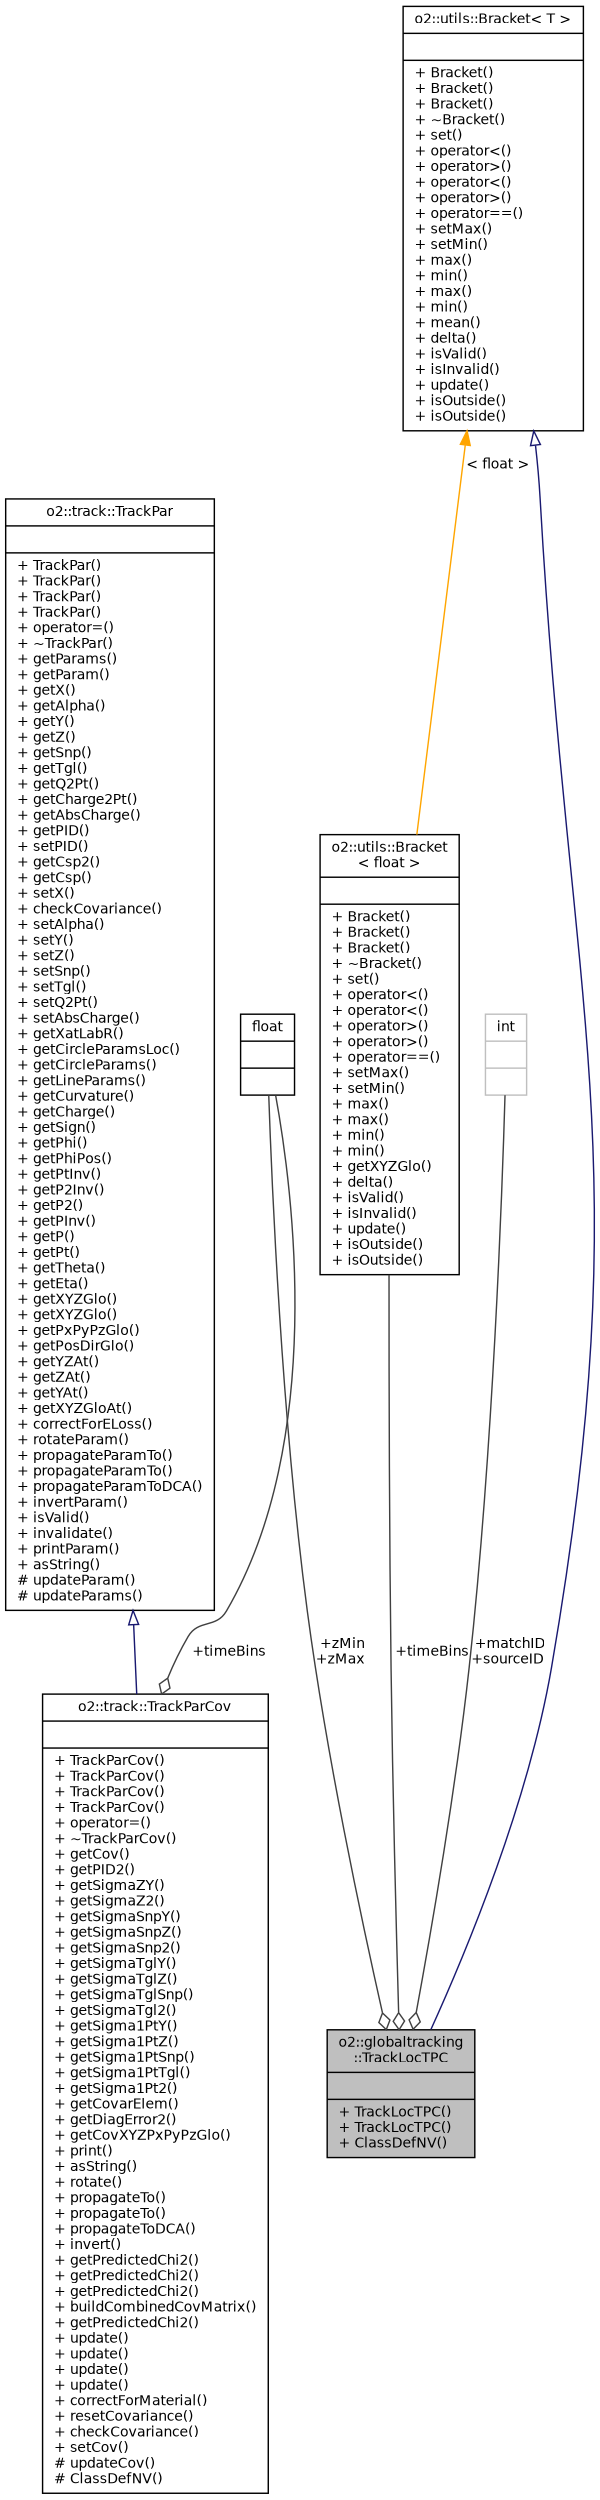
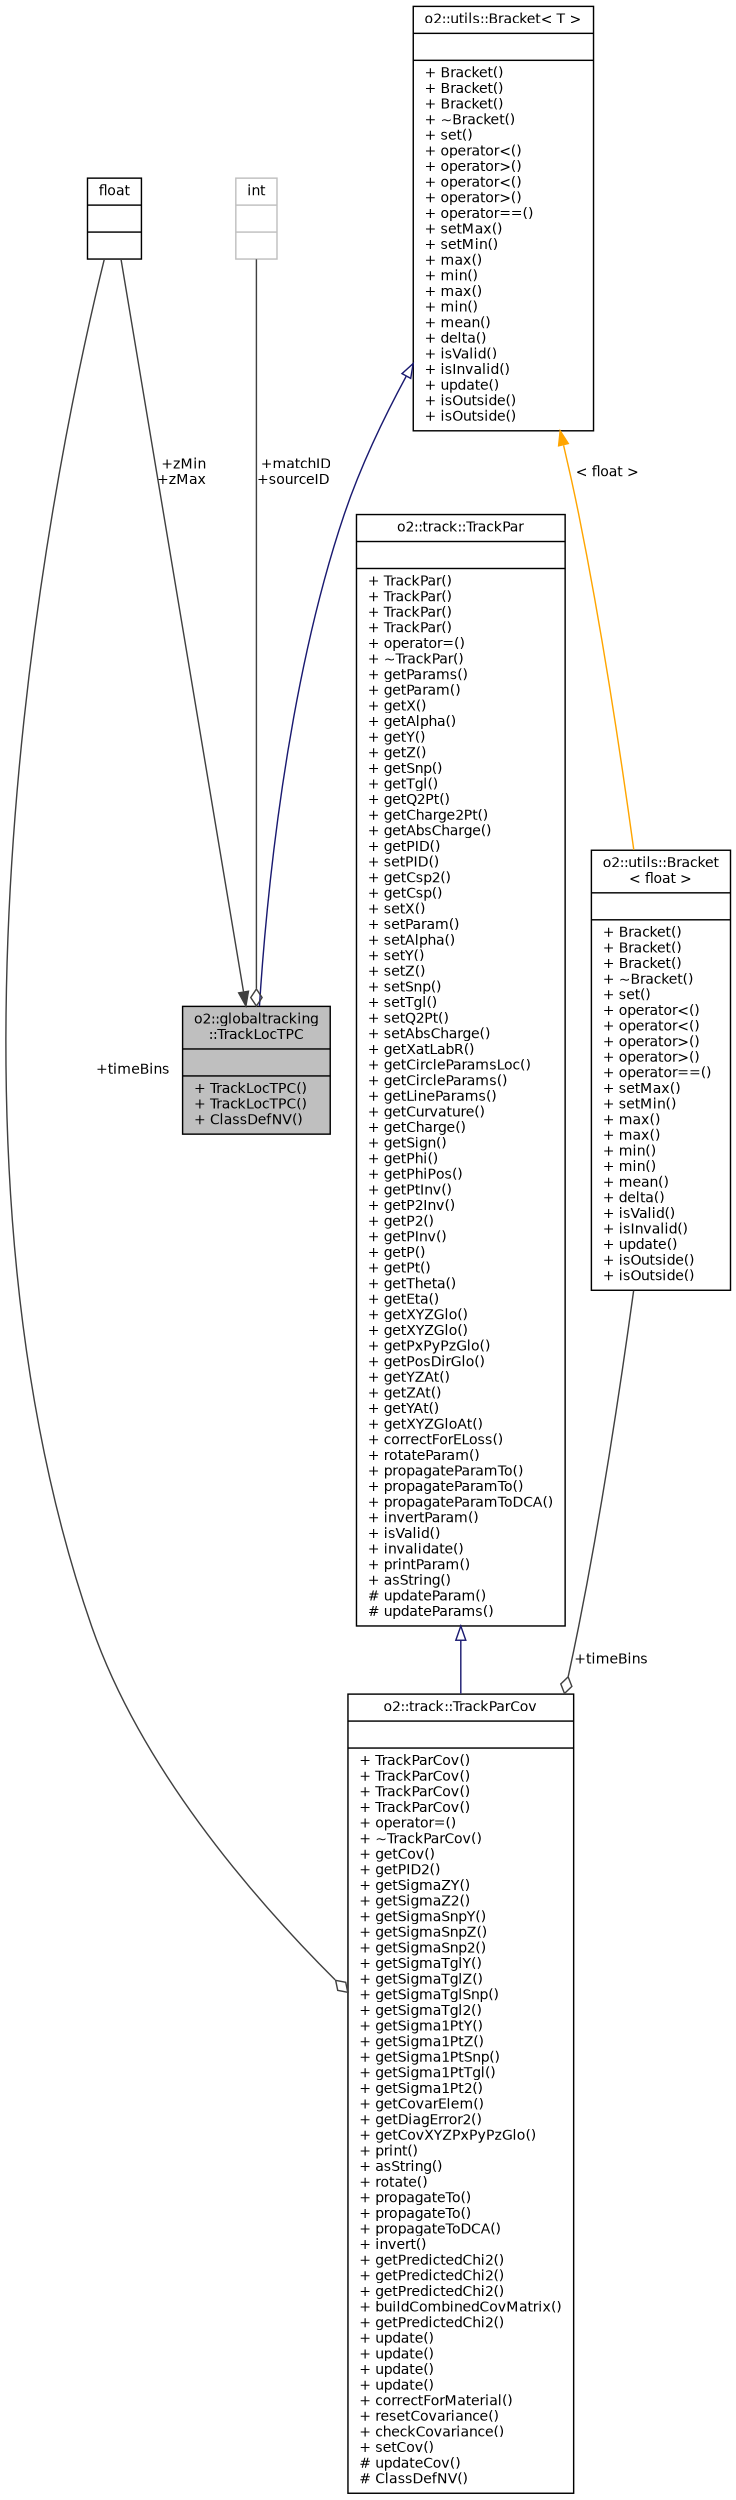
node "o2::track::TrackPar": text "+ checkCovariance()" -> "+ setParam()"
node "o2::utils::Bracket": text "+ getXYZGlo()" -> "+ mean()"
edge "float" -> "o2::globaltracking": arrowhead odiamond -> normal
edge "o2::utils::Bracket" -> "o2::globaltracking": now "o2::utils::Bracket" -> "o2::track::TrackParCov"
